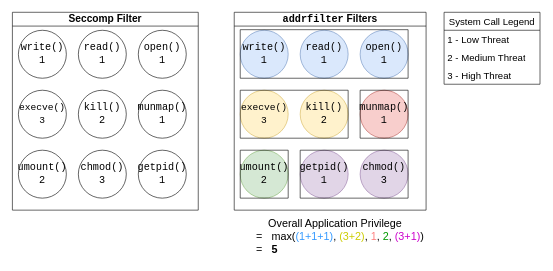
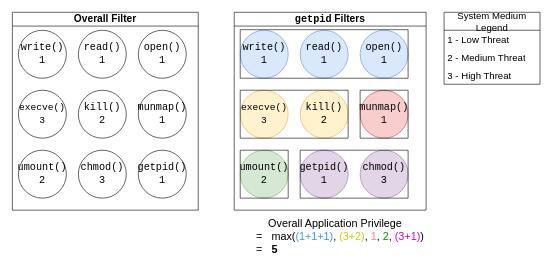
node "Seccomp Filter": label "Seccomp Filter" -> "Overall Filter"
node "addrfilter Filters": label "addrfilter Filters" -> "getpid Filters"
node "System Call Legend": label "System Call Legend" -> "System Medium Legend"
